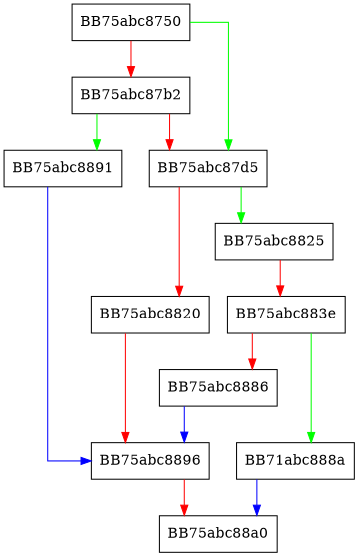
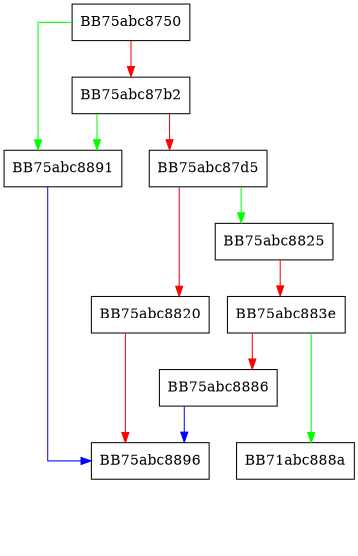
edge "BB75abc8750" -> "BB75abc87d5": now "BB75abc8750" -> "BB75abc8891"
node "BB75abc88a0": removed
